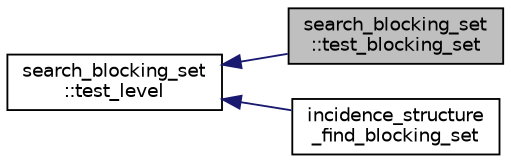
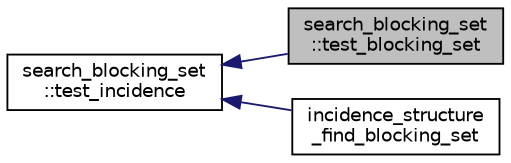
node "search_blocking_set ::test_level": label "search_blocking_set ::test_level" -> "search_blocking_set ::test_incidence"
